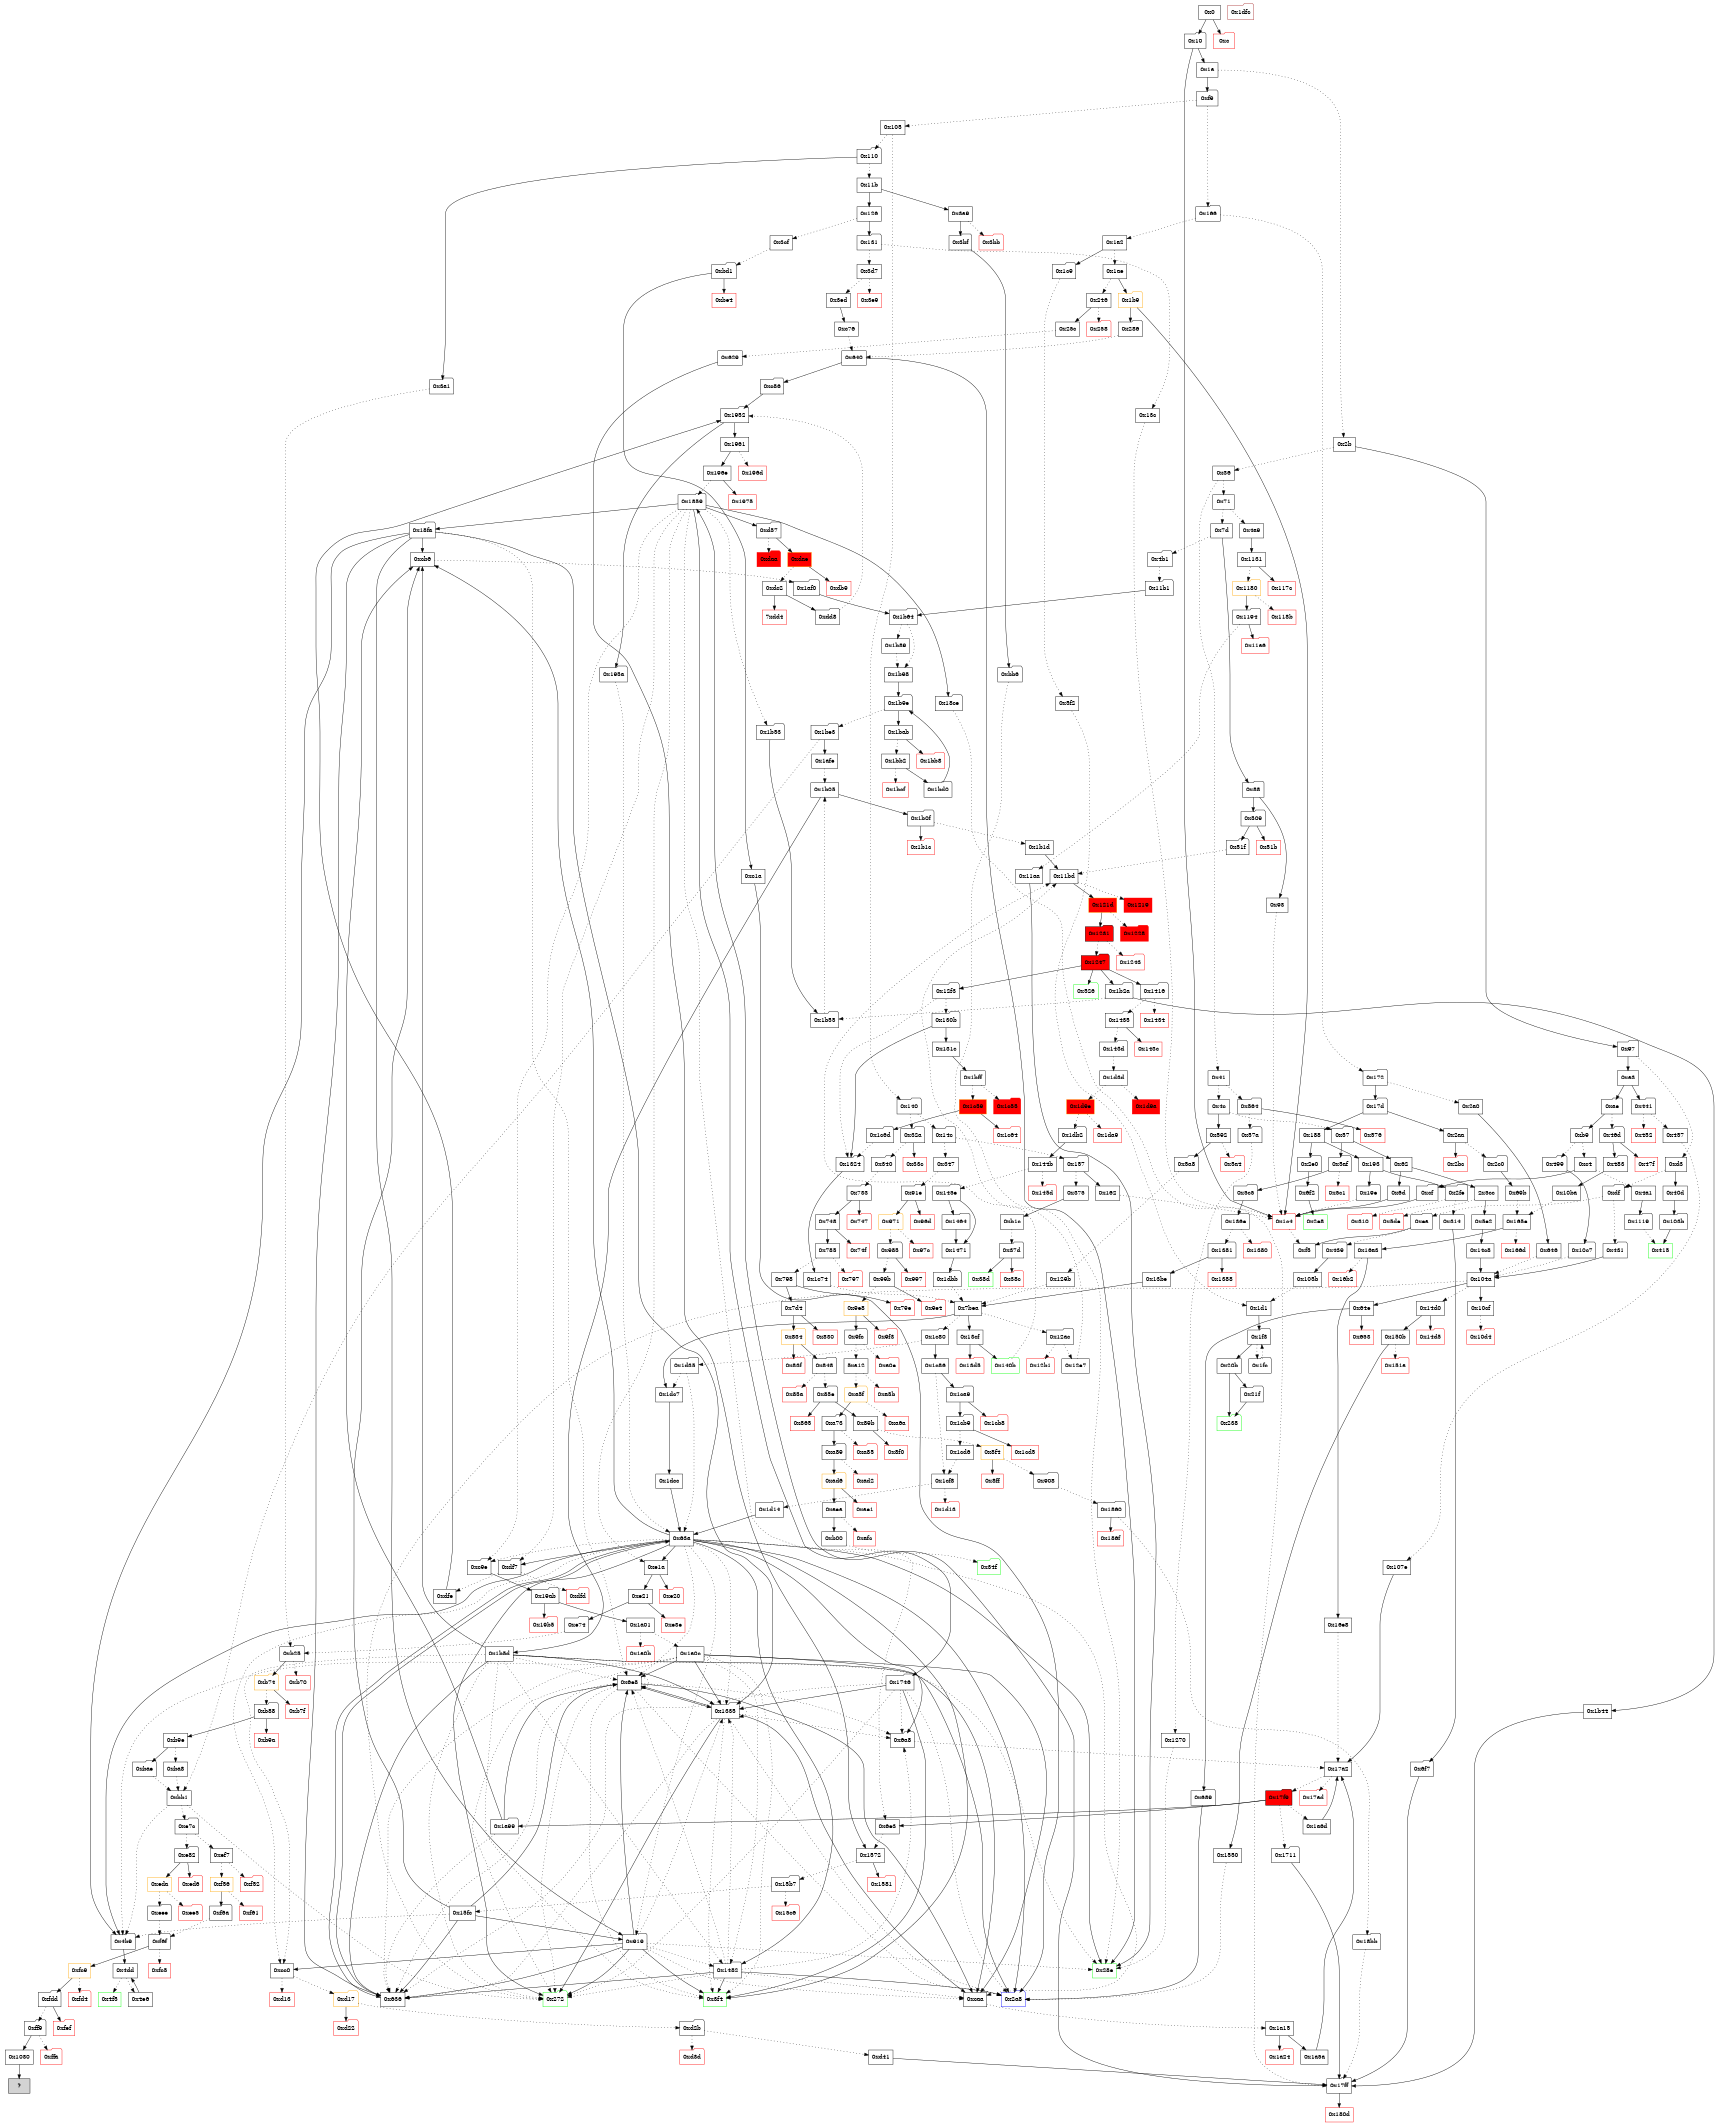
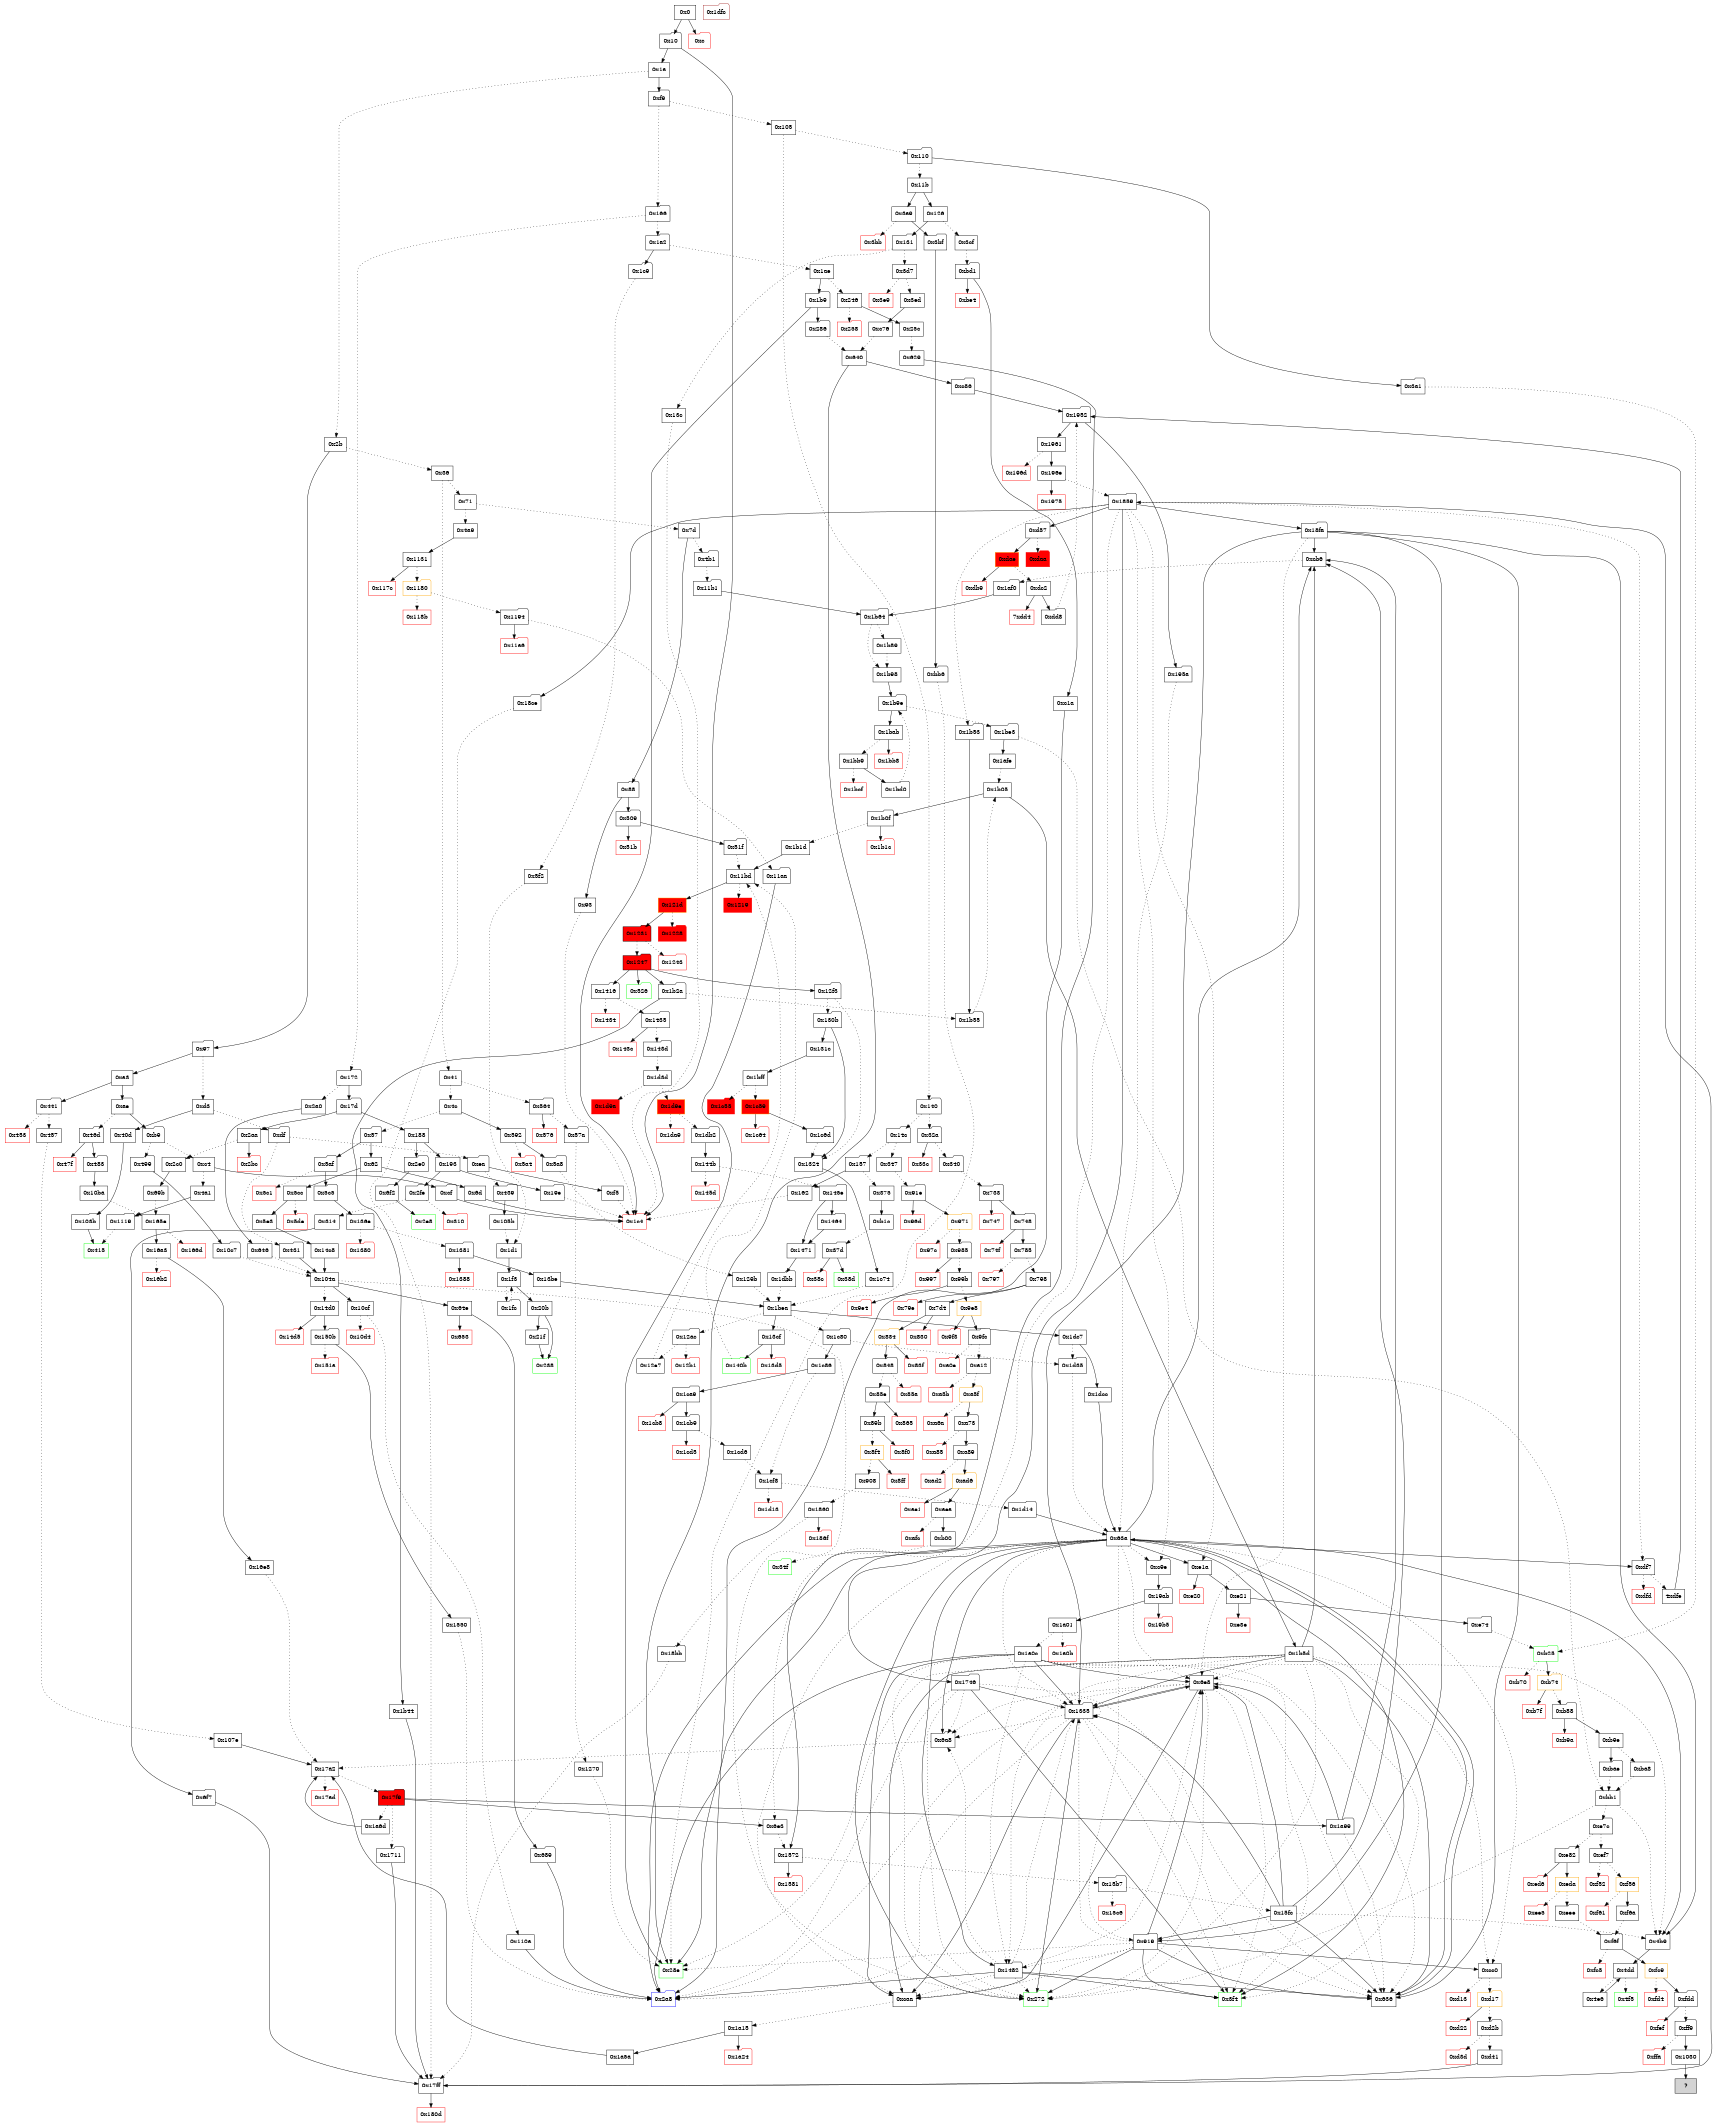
node "0x1a2": shape box -> folder
node "0x1b9": color orange -> black
edge "0x1180" -> "0x1194": style solid -> dotted
edge "0x1bd0" -> "0x1b9e": style solid -> dotted
node "0x1bb2": label "0x1bb2" -> "0x1bb9"
node "0x452": label "0x452" -> "0x453"
node "0x2c0": shape folder -> box
node "2x5cc": label "2x5cc" -> "0x5cc"
node "0x5e2": label "0x5e2" -> "0x5e3"
edge "0x1c4" -> "0xf5": reversed
node "0x7bea": label "0x7bea" -> "0x1bea"
node "0x150b": shape box -> folder
node "5xa12": label "5xa12" -> "0xa12"
edge "0x1d35" -> "0x1dc7": reversed
node "0xdfe": label "0xdfe" -> "4xdfe"
node "0xb25": color black -> green
edge "0x15fc" -> "0x1335": added
node "0x110a": added
